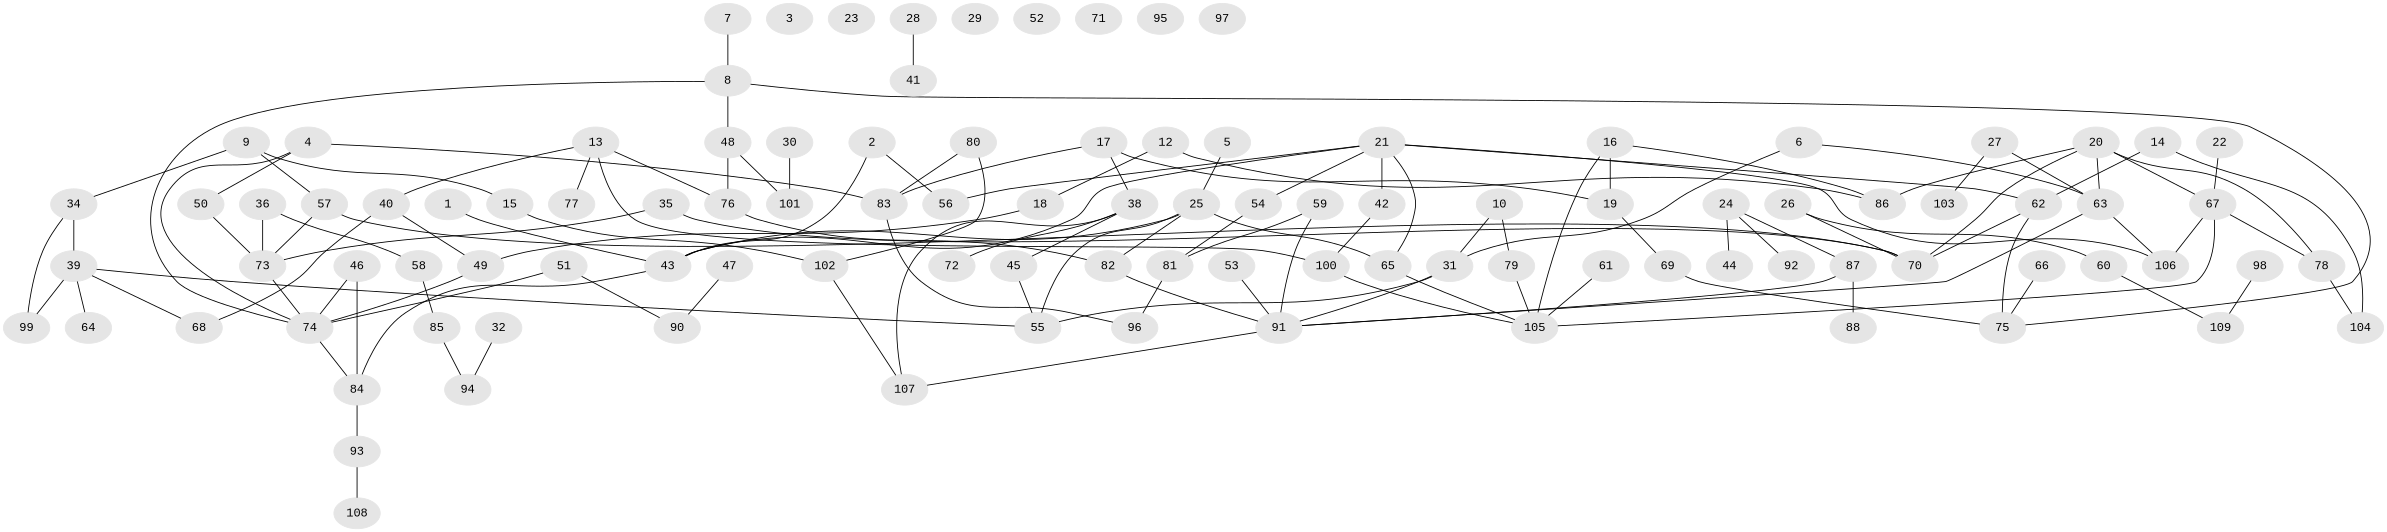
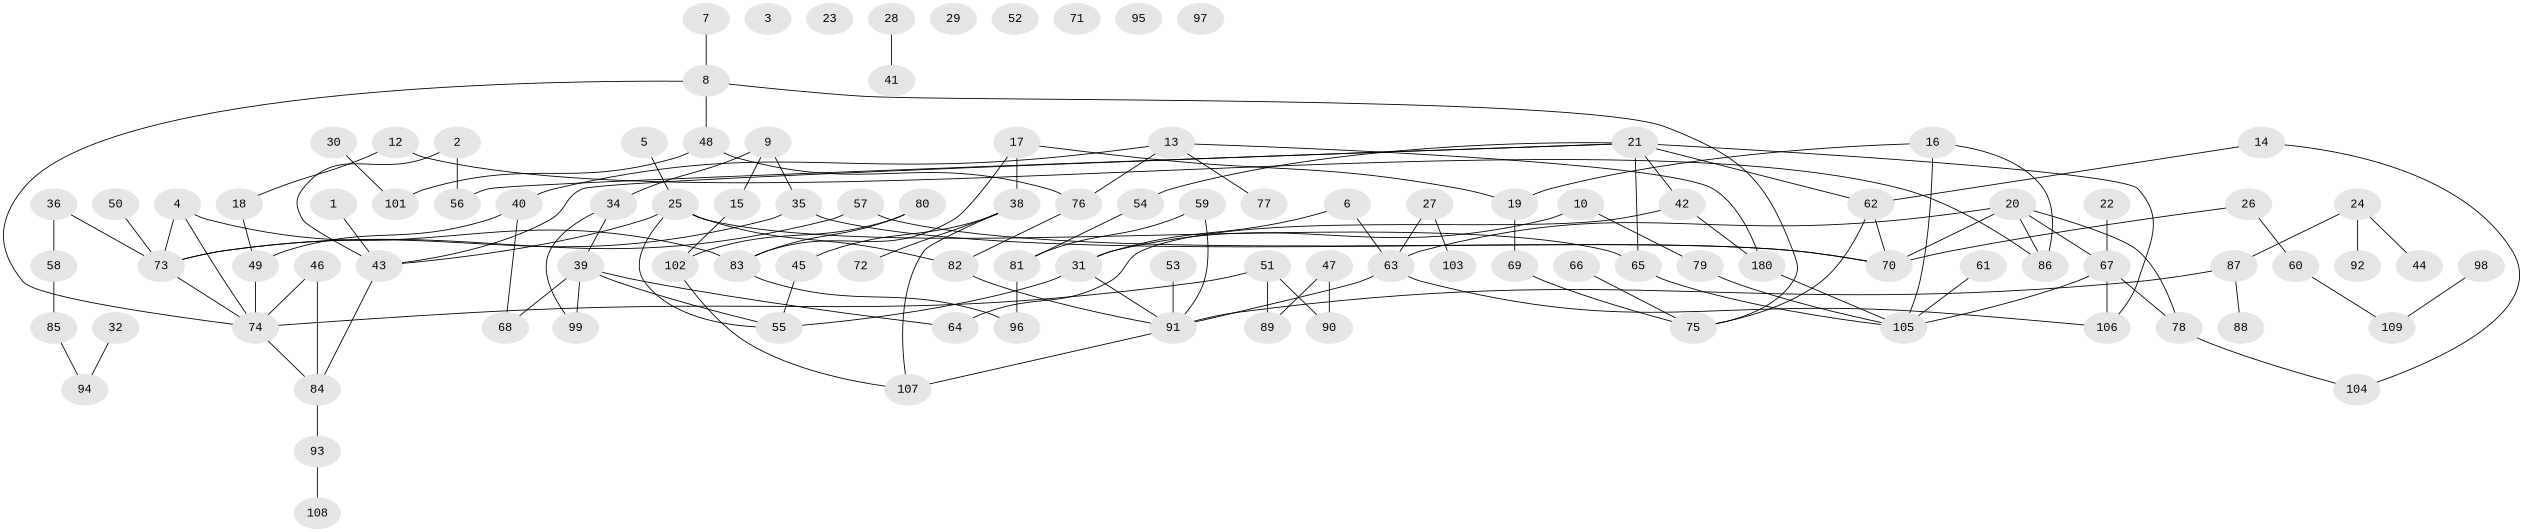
edge "4" -- "50": now "4" -- "73"
edge "9" -- "57": now "9" -- "35"
edge "42" -- "64": added
node "100": label "100" -> "180"
node "89": added
